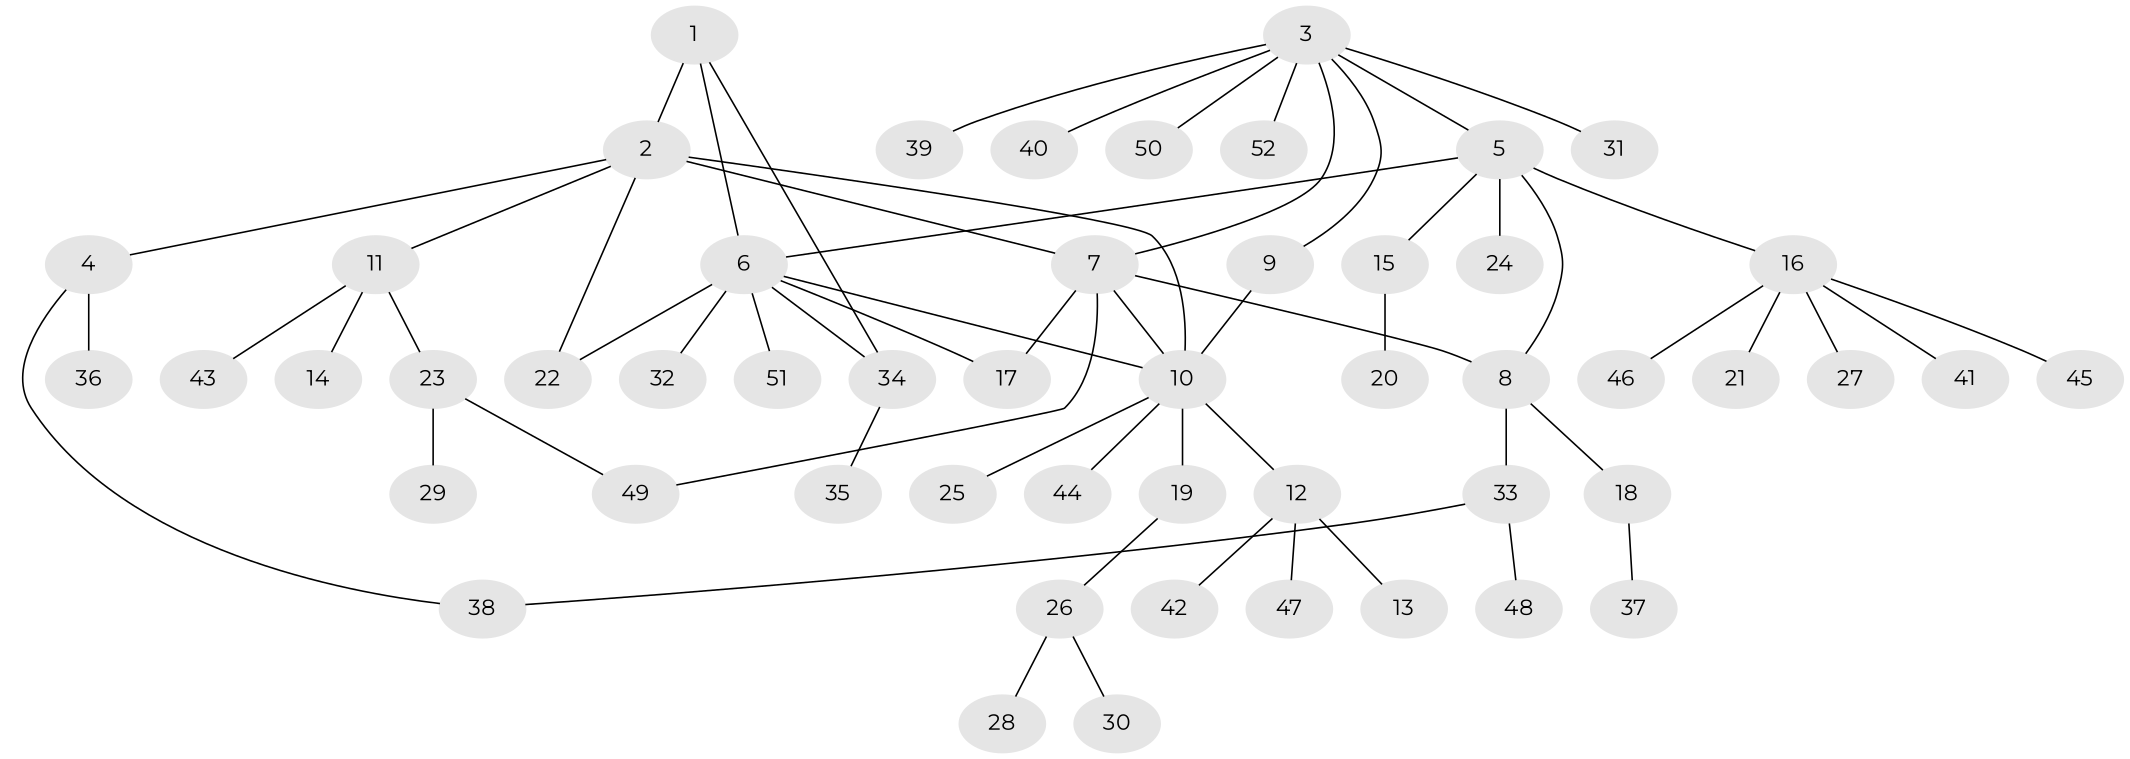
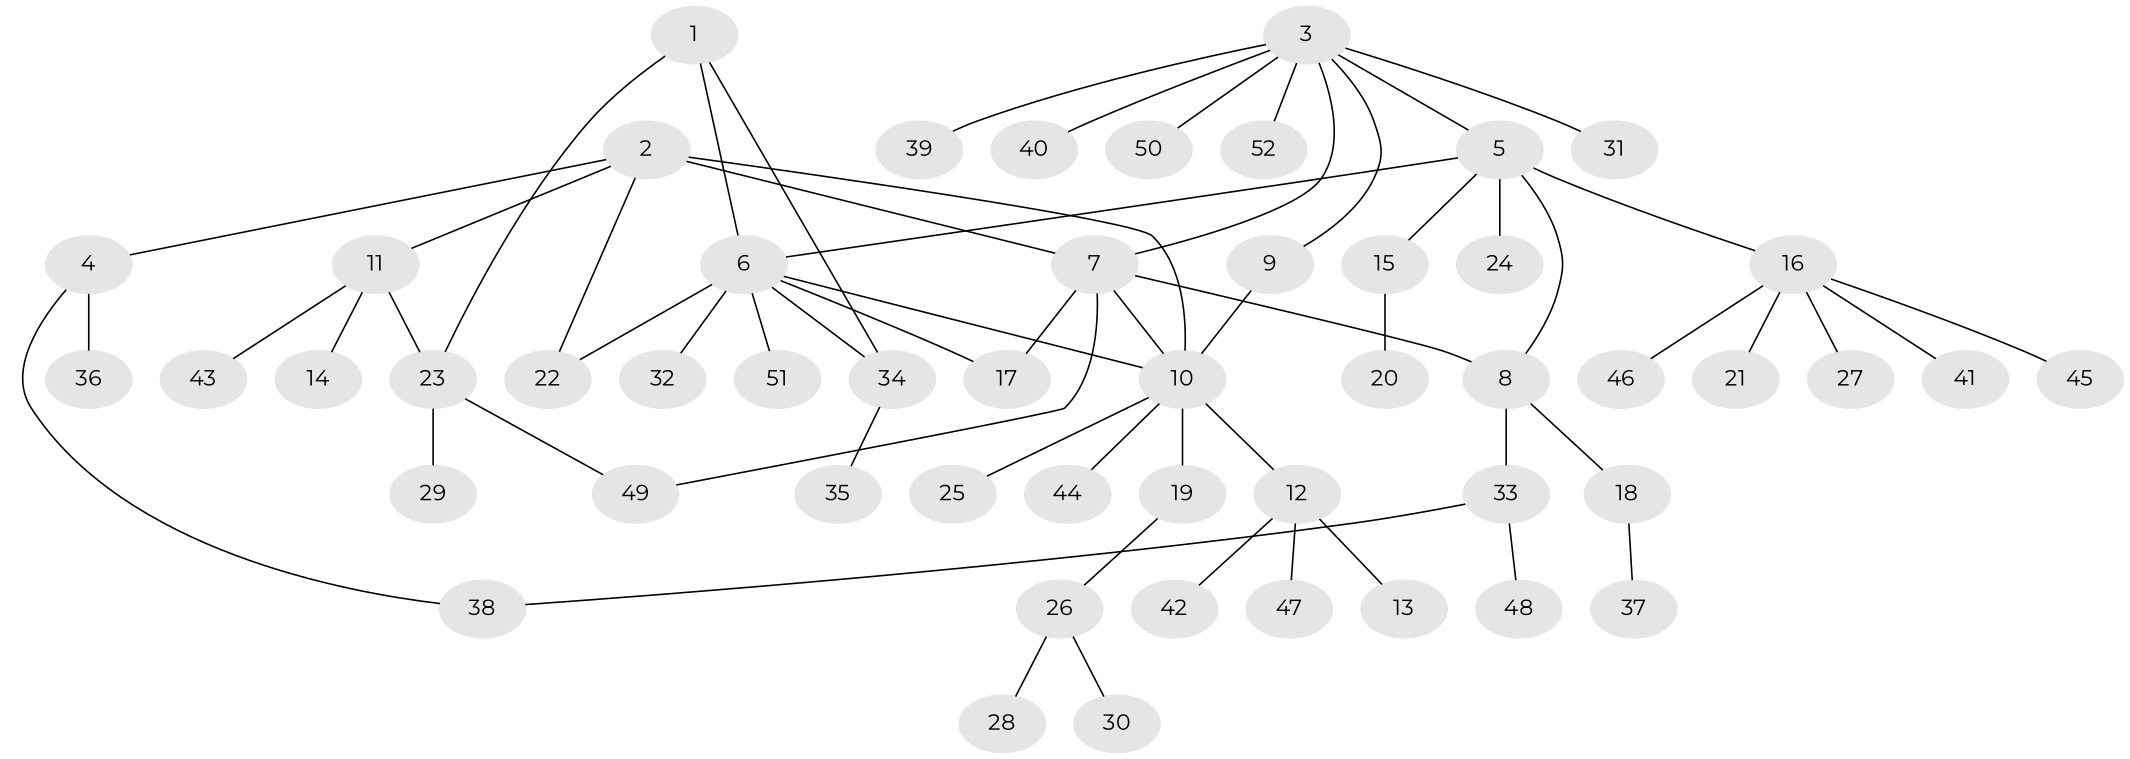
edge "1" -- "2": now "1" -- "23"
